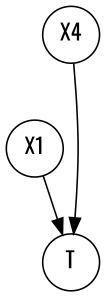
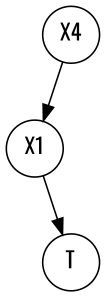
edge "X4" -> "T": now "X4" -> "X1"
